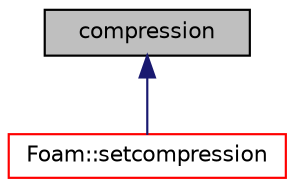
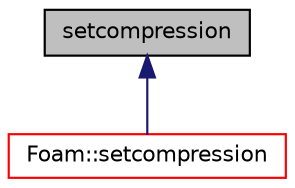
node "compression": label "compression" -> "setcompression"
